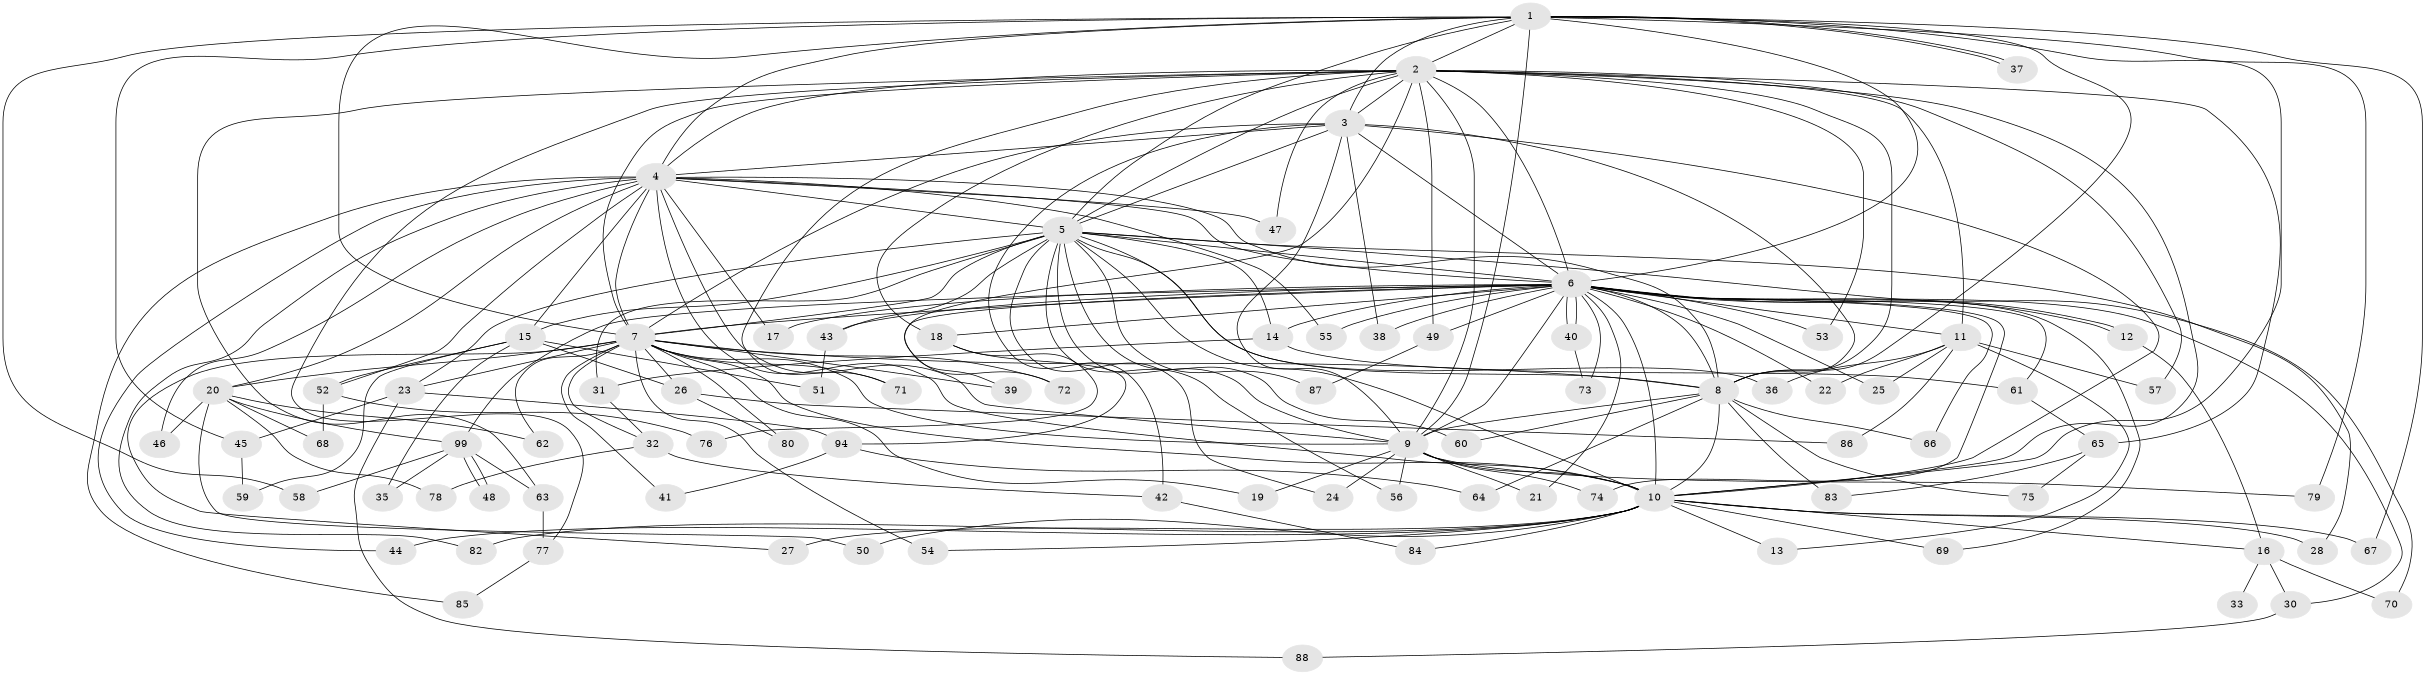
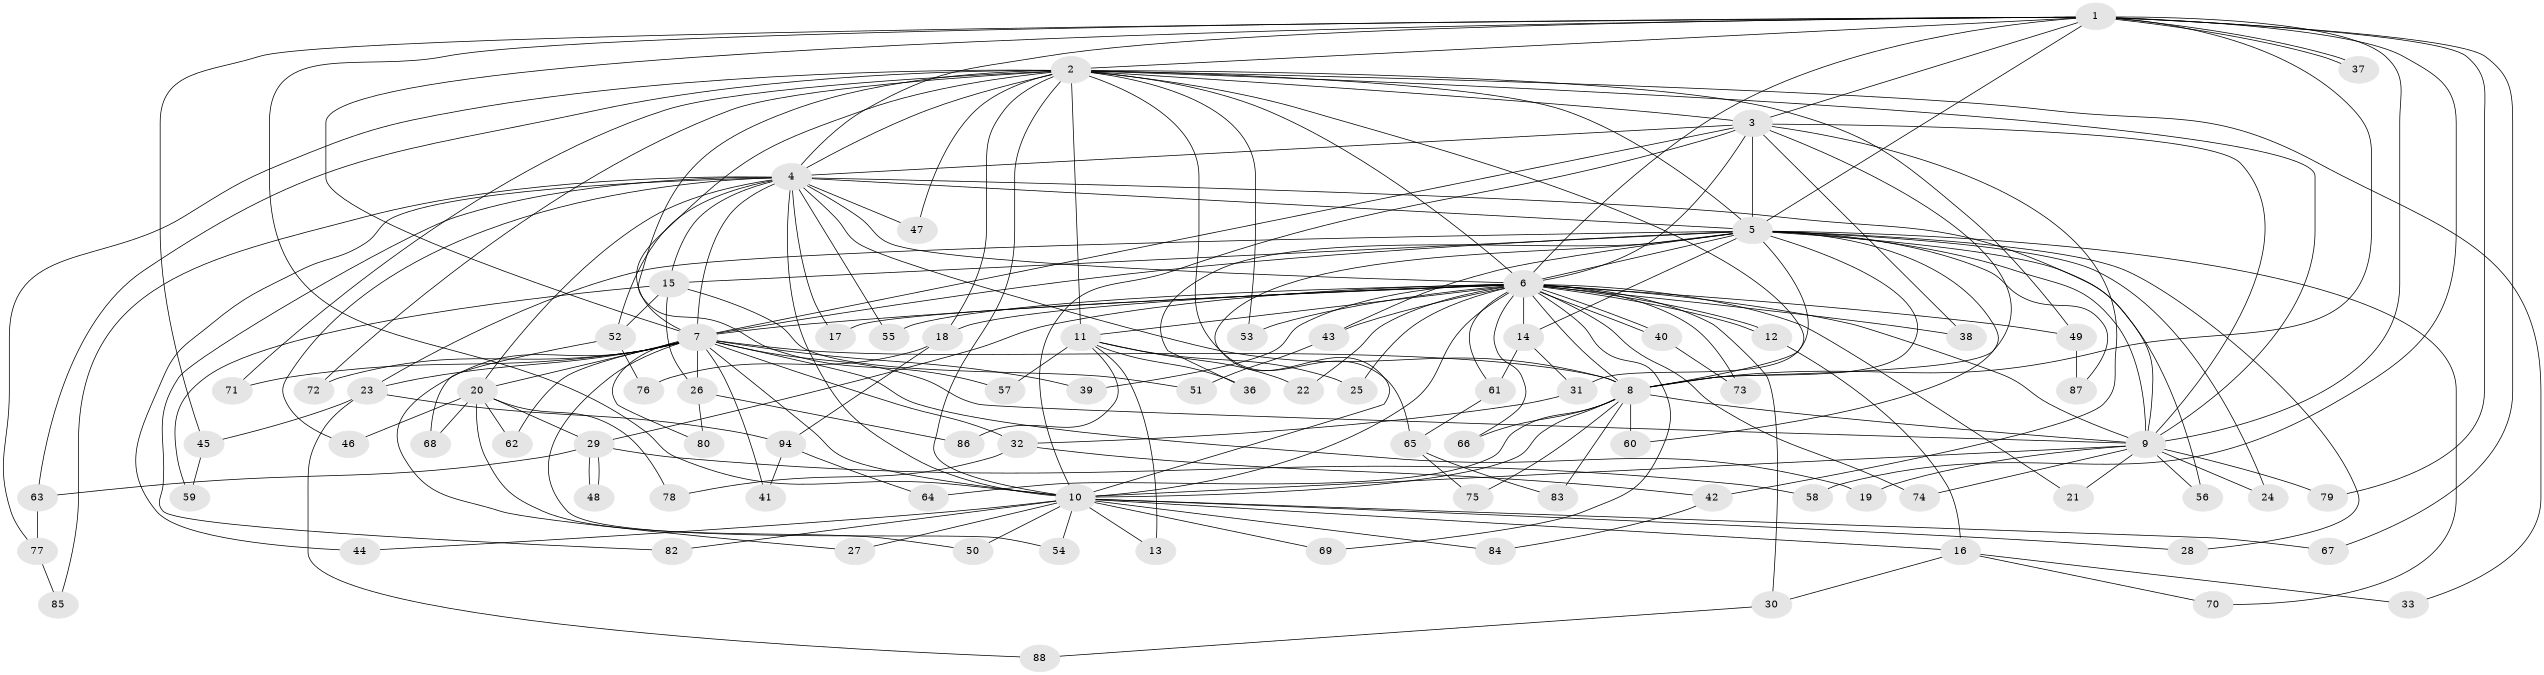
edge "2" -- "33": added
node "99": label "99" -> "29"
node "35": removed
